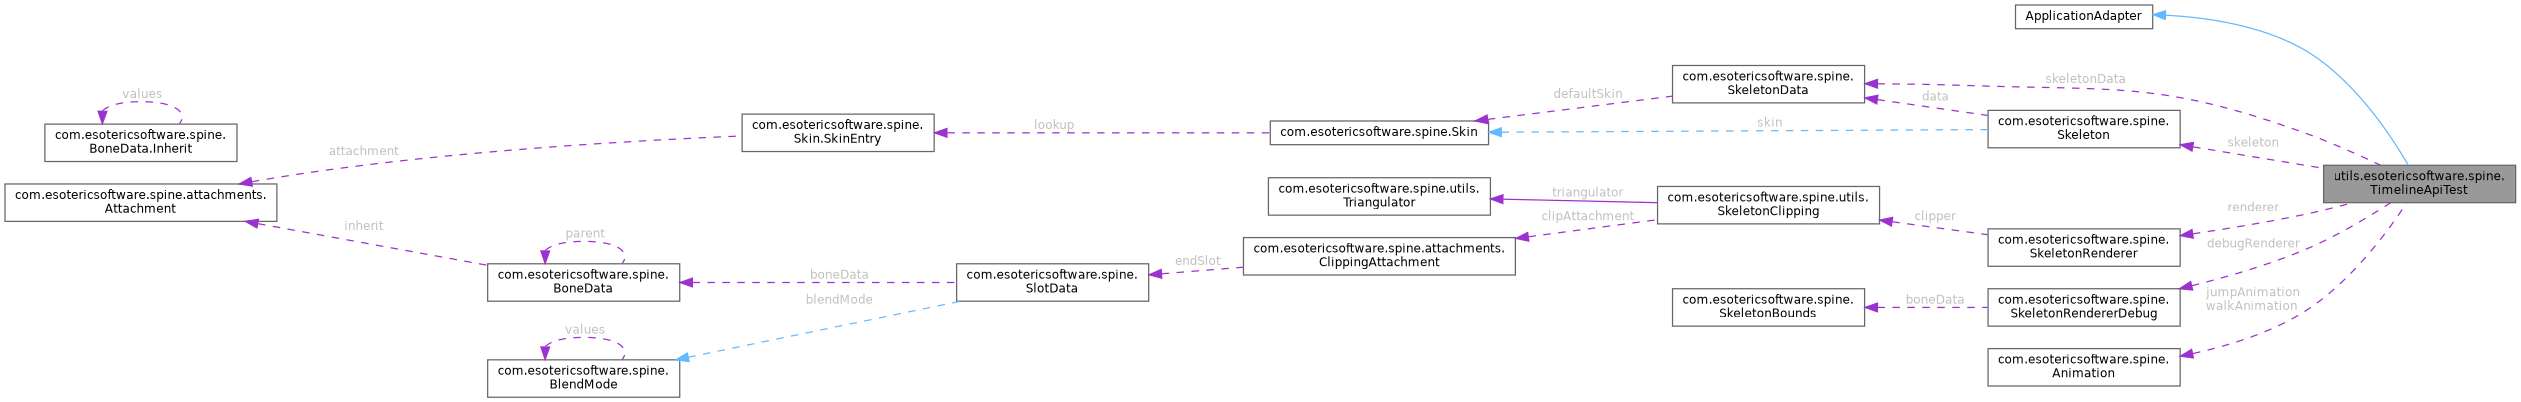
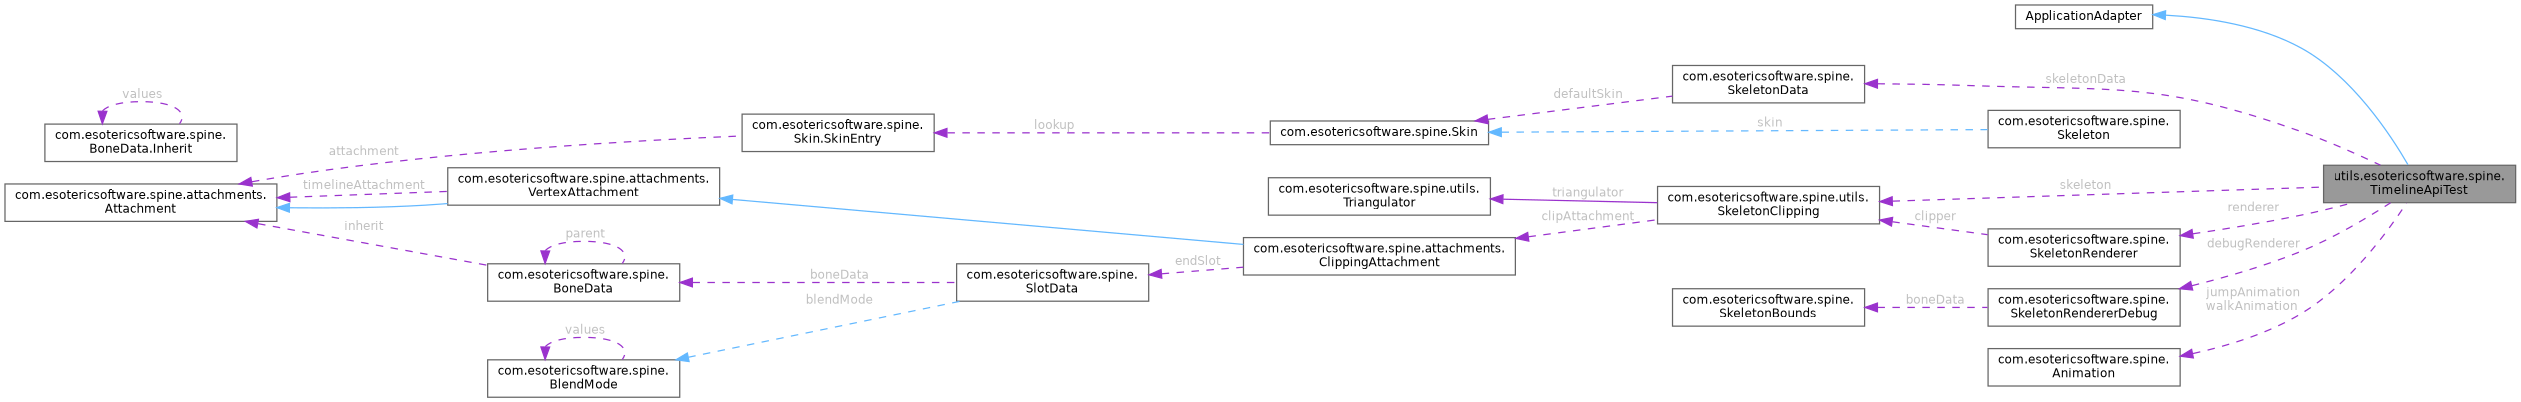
edge "com.esotericsoftware.spine. Skeleton" -> "com.esotericsoftware.spine. SkeletonData": removed, label "data"
edge "utils.esotericsoftware.spine. TimelineApiTest" -> "com.esotericsoftware.spine. Skeleton": now "utils.esotericsoftware.spine. TimelineApiTest" -> "com.esotericsoftware.spine.utils. SkeletonClipping"
node "com.esotericsoftware.spine.attachments. VertexAttachment": added
